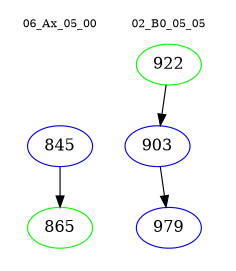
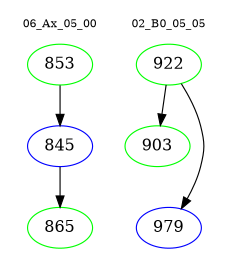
node "853": added
node "903": color blue -> green
edge "903" -> "979": now "922" -> "979"
